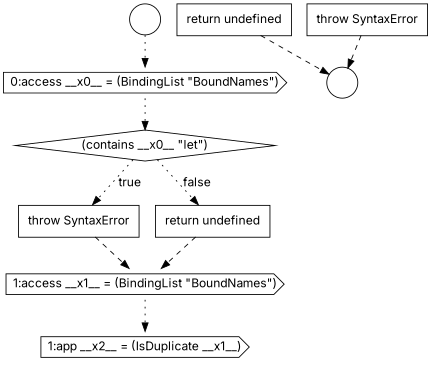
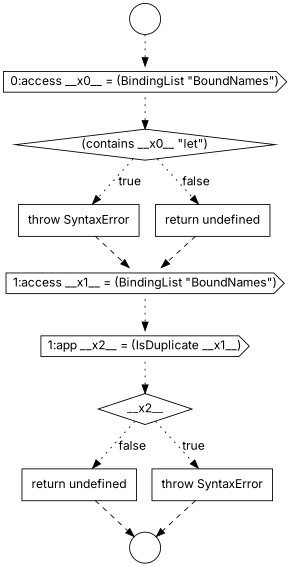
node "__x2__": added
